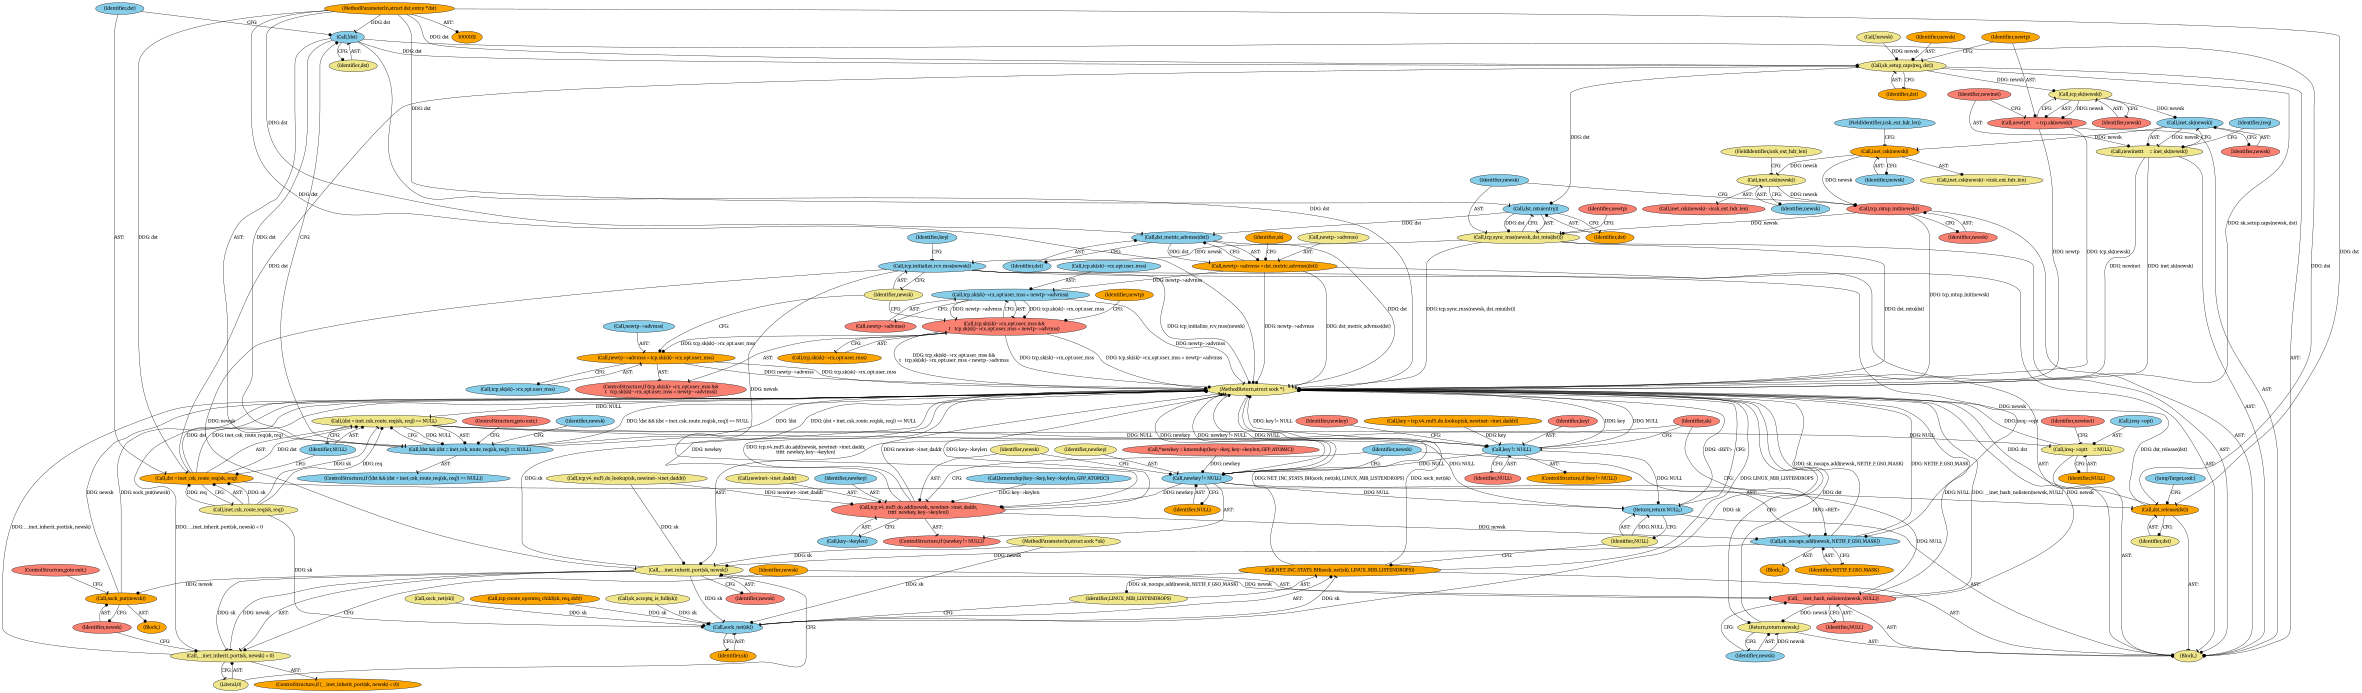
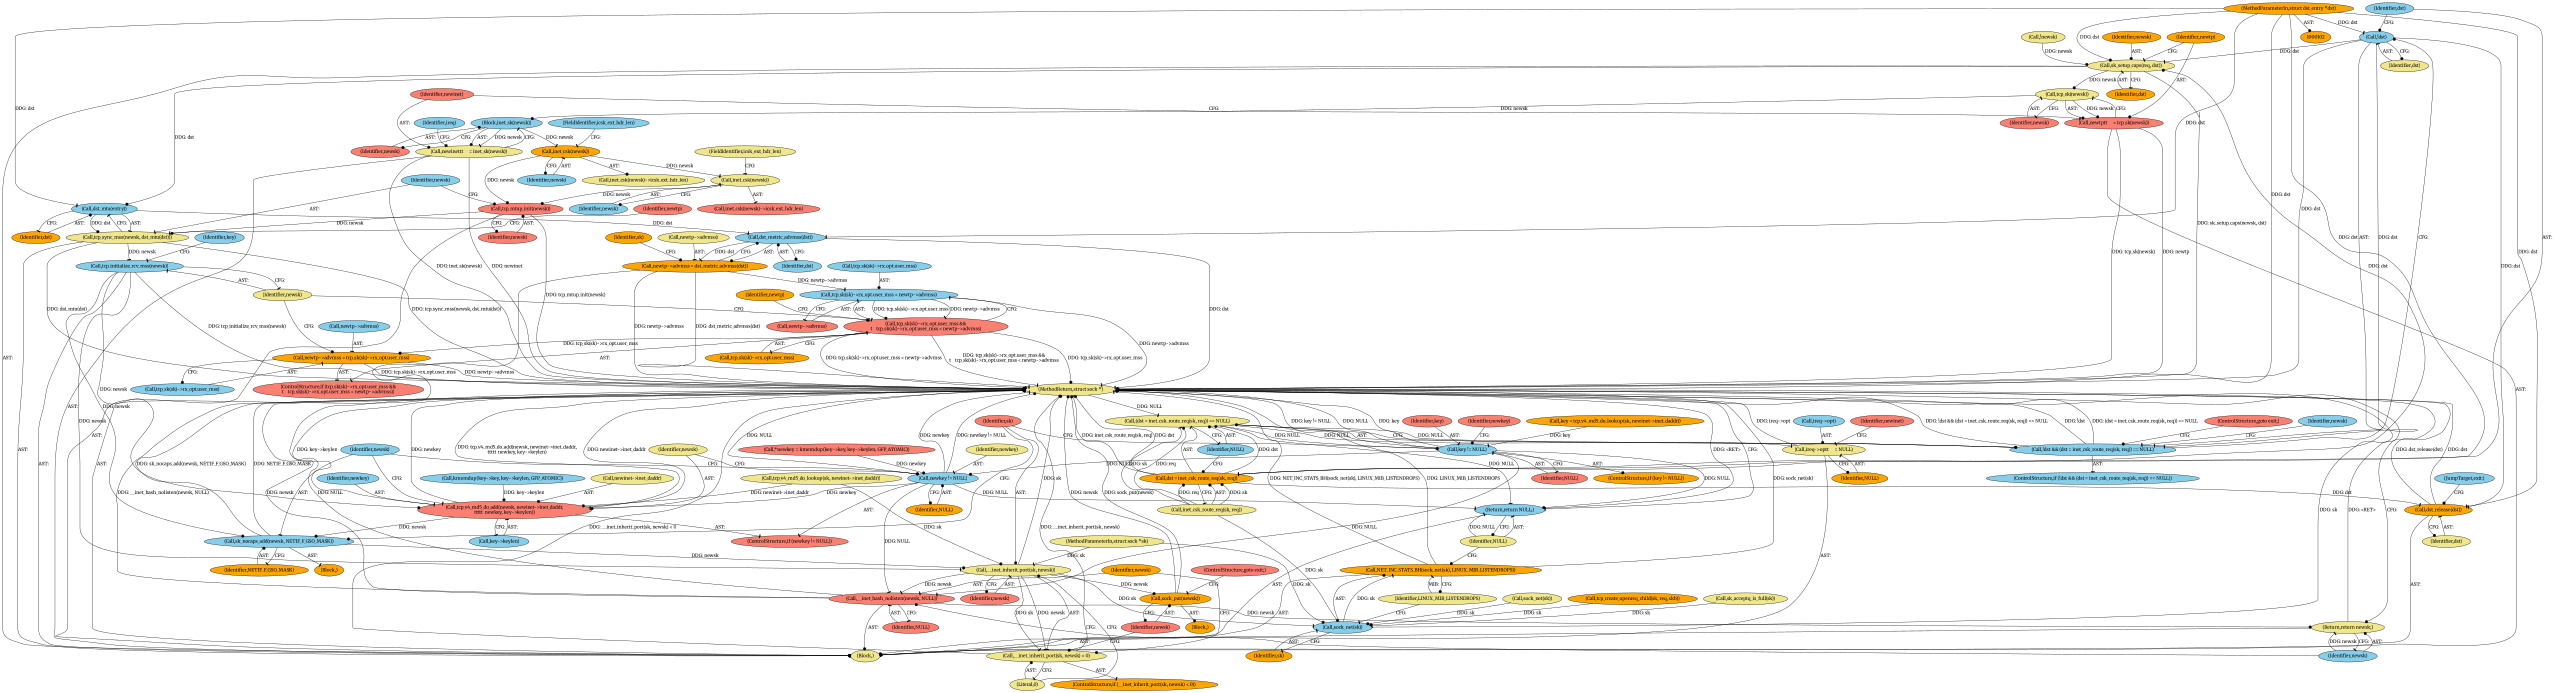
node "(Call,inet_sk(newsk))": label "(Call,inet_sk(newsk))" -> "(Block,inet_sk(newsk))"
edge "(Call,key != NULL)" -> "(Call,__inet_hash_nolisten(newsk, NULL))": added, label "DDG: NULL"
edge "(Call,NET_INC_STATS_BH(sock_net(sk), LINUX_MIB_LISTENDROPS))" -> "(Identifier,LINUX_MIB_LISTENDROPS)": label "DDG: sk_nocaps_add(newsk, NETIF_F_GSO_MASK)" -> "CFG: "
edge "(Identifier,LINUX_MIB_LISTENDROPS)" -> "(Call,NET_INC_STATS_BH(sock_net(sk), LINUX_MIB_LISTENDROPS))": label "AST: " -> "MIB: "
